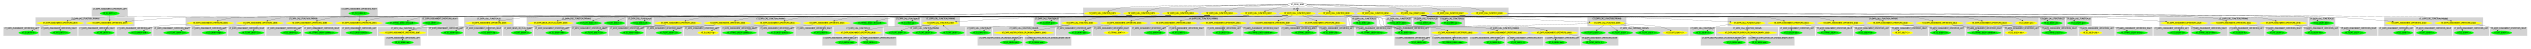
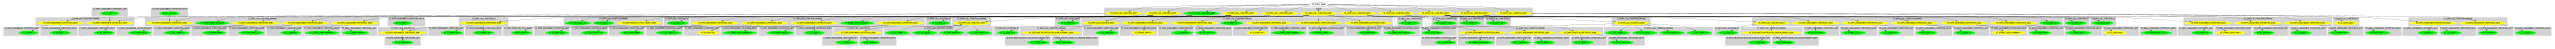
node "NT_EXPR_CALL_FUNCTION_18004": fillcolor yellow -> green
node "NT_EXPR_CALL_BINARY_18104": label "NT_EXPR_CALL_BINARY_18104" -> "NT_EXPR_CALL_FUNCTION_18104"
node "NT_ID_18039< xpts >": added
node "NT_ID_18106< xpts >": fillcolor yellow -> green
node "NT_ID_18139< abline >": fillcolor green -> yellow
node "NT_FLOAT_18035< .2 >": added
node "NT_ID_18052< col >": fillcolor green -> yellow
node "NT_EXPR_ASSIGNMENT_OPETATORS_18068": label "NT_EXPR_ASSIGNMENT_OPETATORS_18068" -> "NT_EXPR_FUNCTION_OPETATORS_18068"
node "NT_FLOAT_18100< .6 >": fillcolor yellow -> green
node "NT_INT_18117< 2 >": fillcolor yellow -> green
node "NT_STRING_18120< cadetblue4 >": fillcolor green -> yellow
node "NT_ID_18122< xlab >": fillcolor yellow -> green
node "NT_STRING_18131< white >": fillcolor green -> yellow
